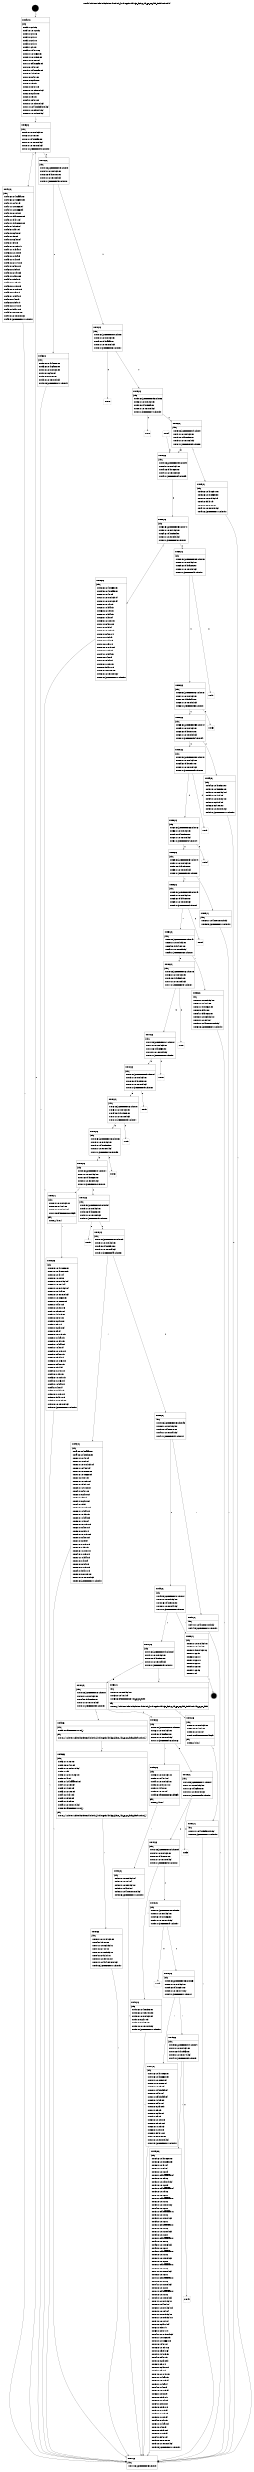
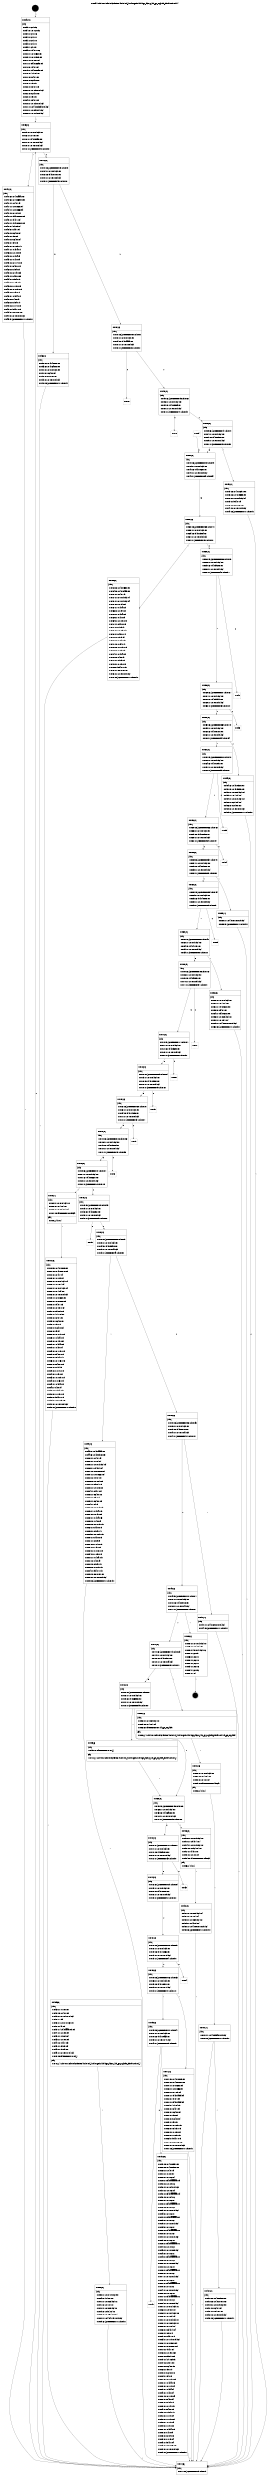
edge "0x401bd0 [5]" -> "0x401bd5 [52]": now "0x401bd0 [5]" -> "0x401750 [28]"
edge "0x401788 [28]" -> "0x401b24 [27]": now "0x401c72 [12]" -> "0x401b24 [27]"
